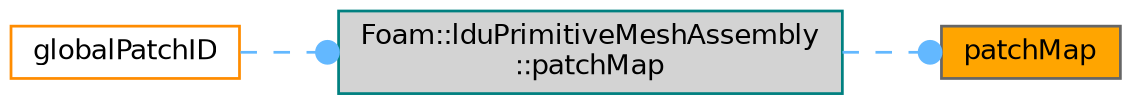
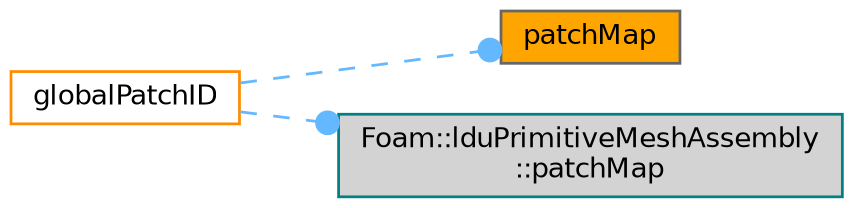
edge "Foam::lduPrimitiveMeshAssembly ::patchMap" -> "patchMap": now "globalPatchID" -> "patchMap"
